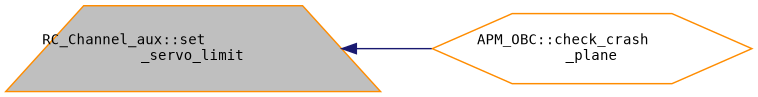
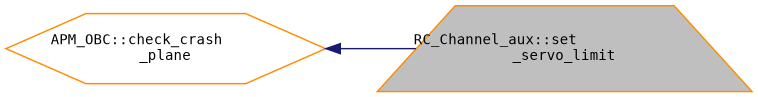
edge "APM_OBC::check_crash _plane" -> "RC_Channel_aux::set _servo_limit": reversed
